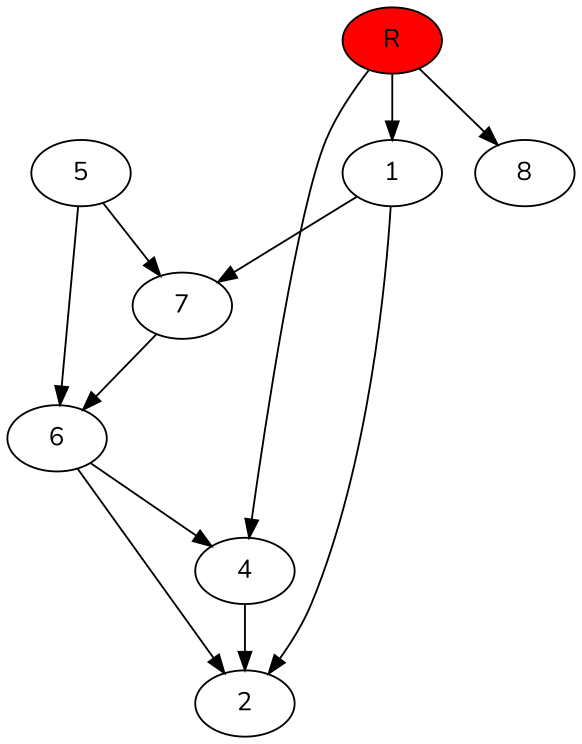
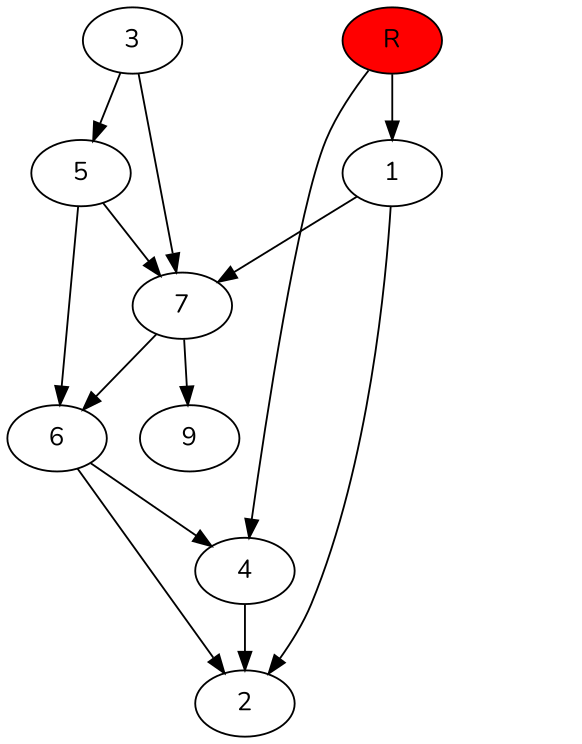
node "3": added
node "8": removed
node "9": added
